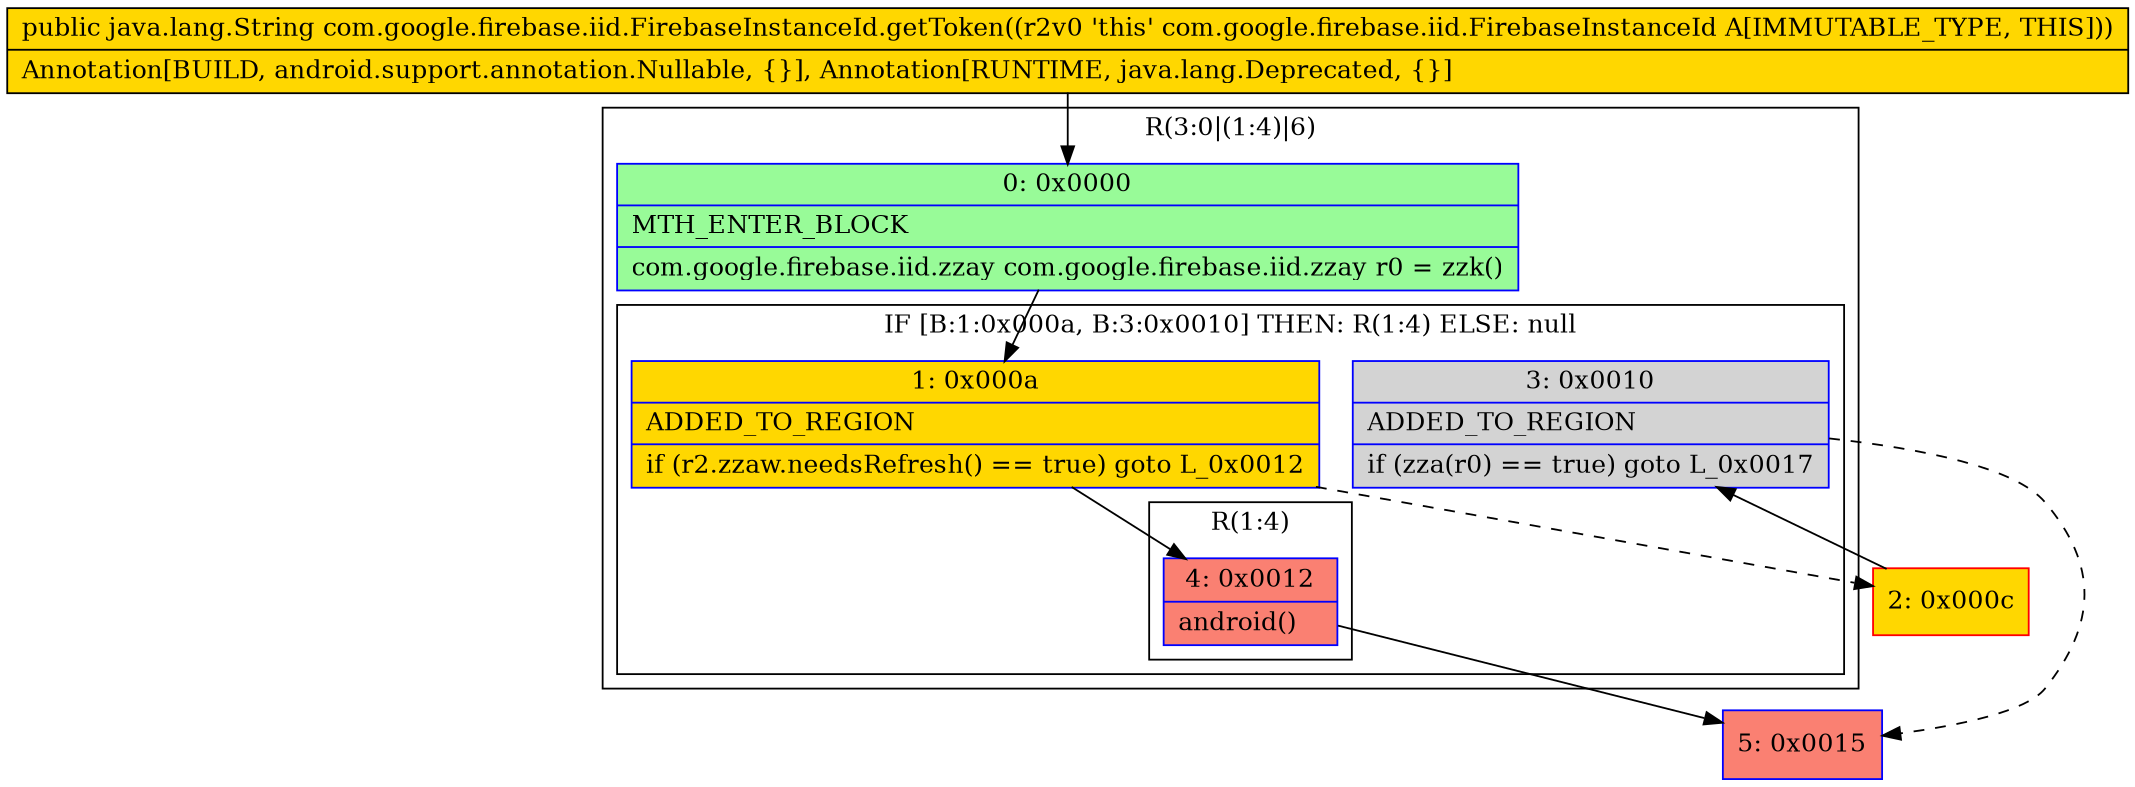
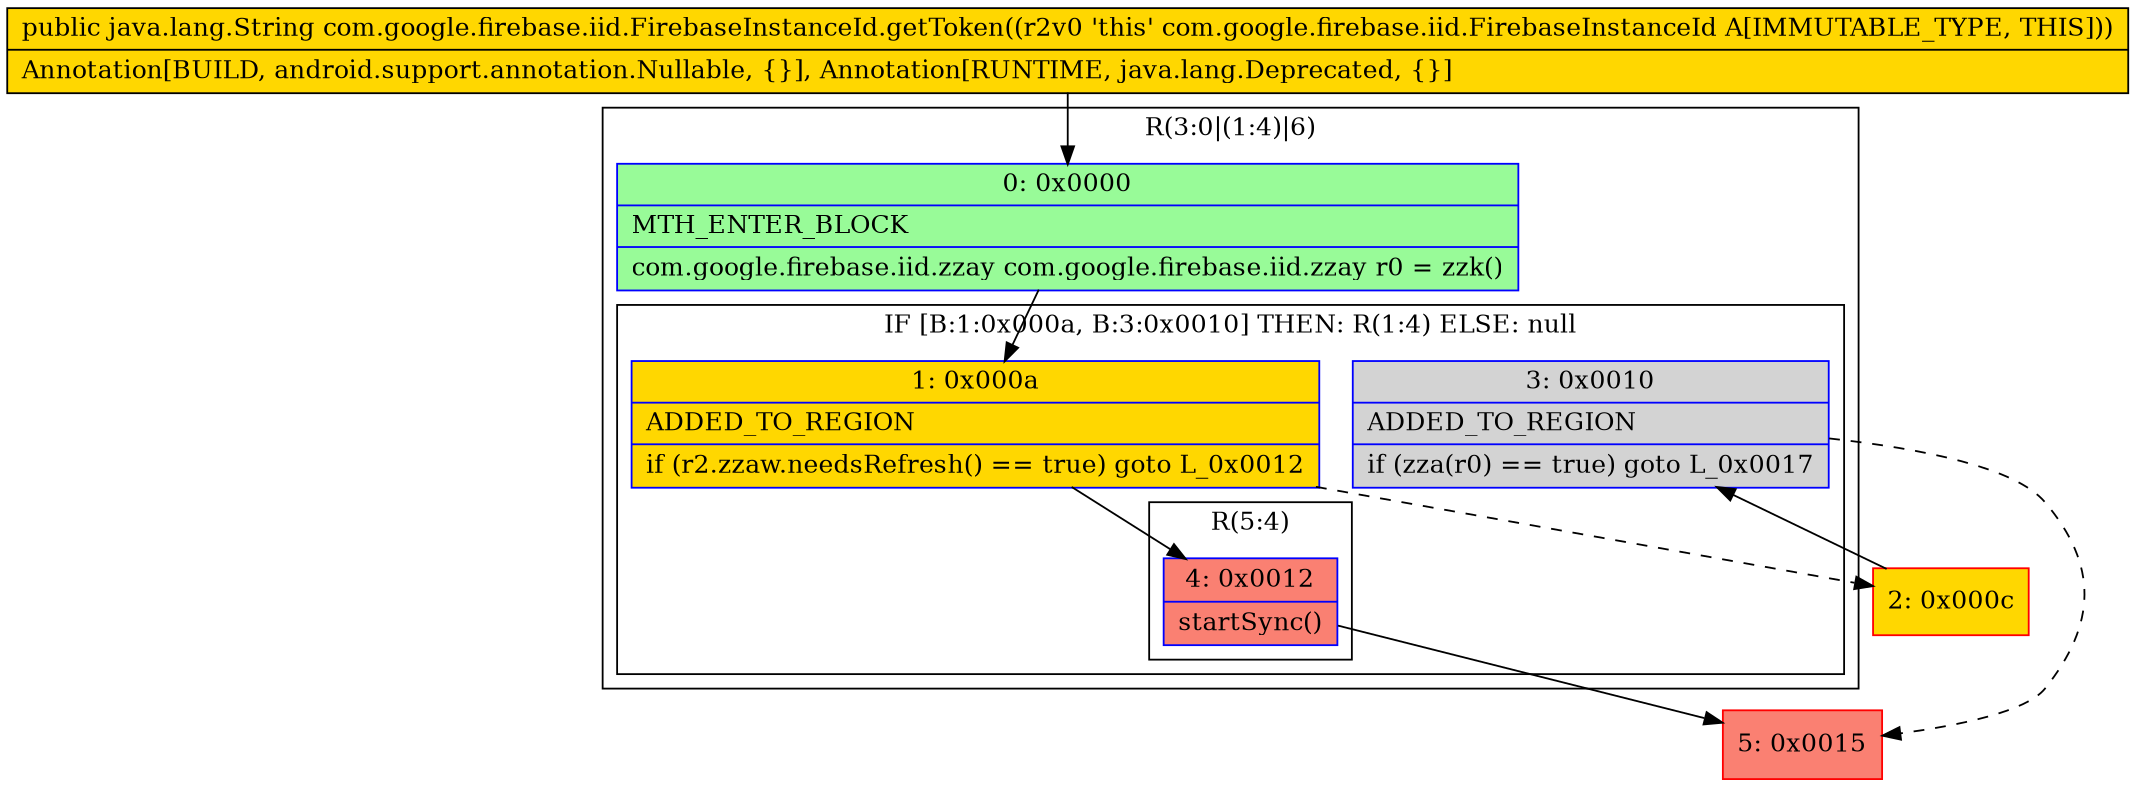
cluster "R(1:4)": label "R(1:4)" -> "R(5:4)"
node "4: 0x0012": text "android()" -> "startSync()"
node "5: 0x0015": color blue -> red
